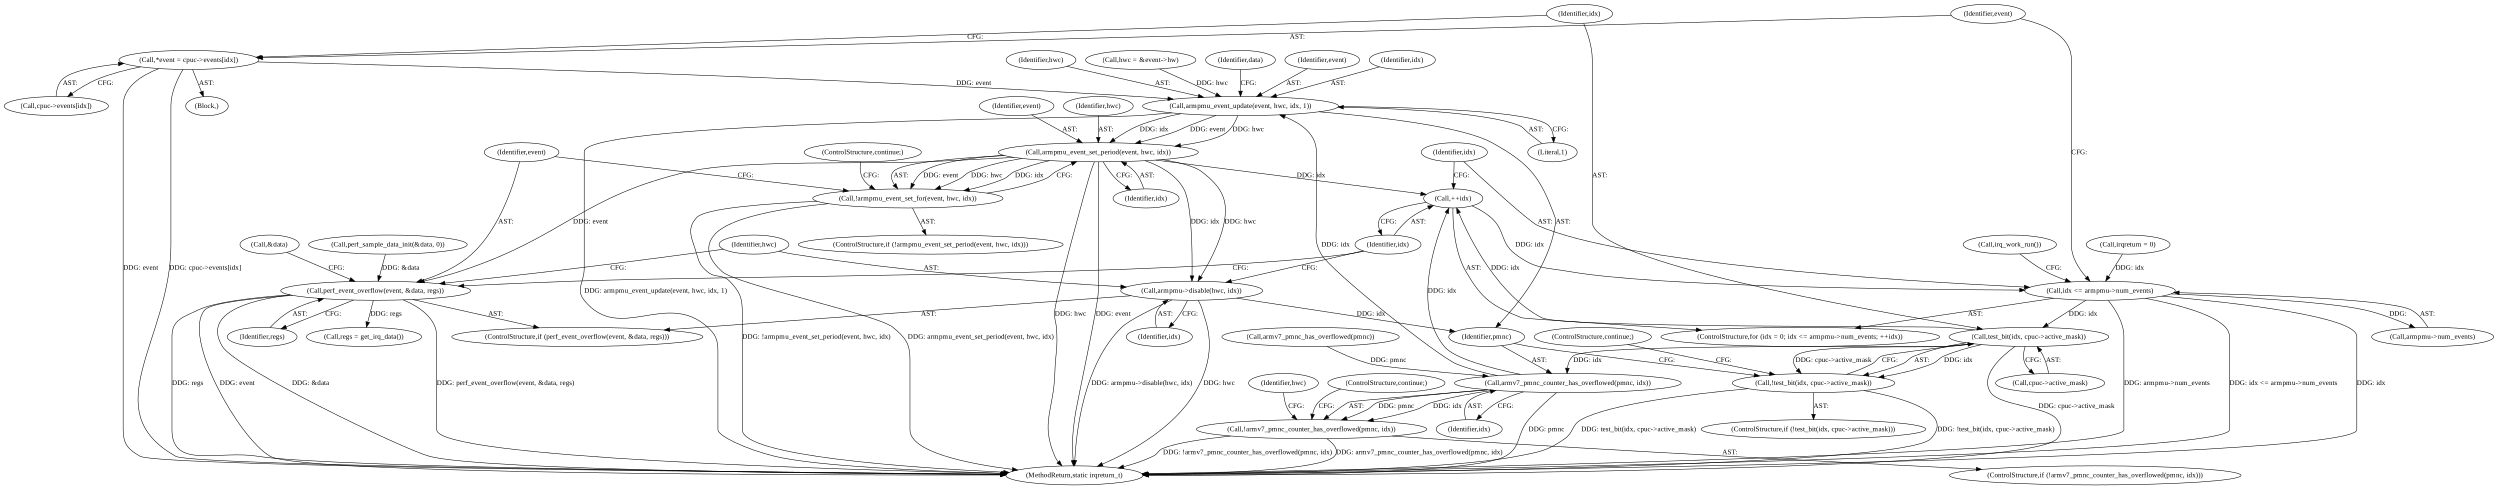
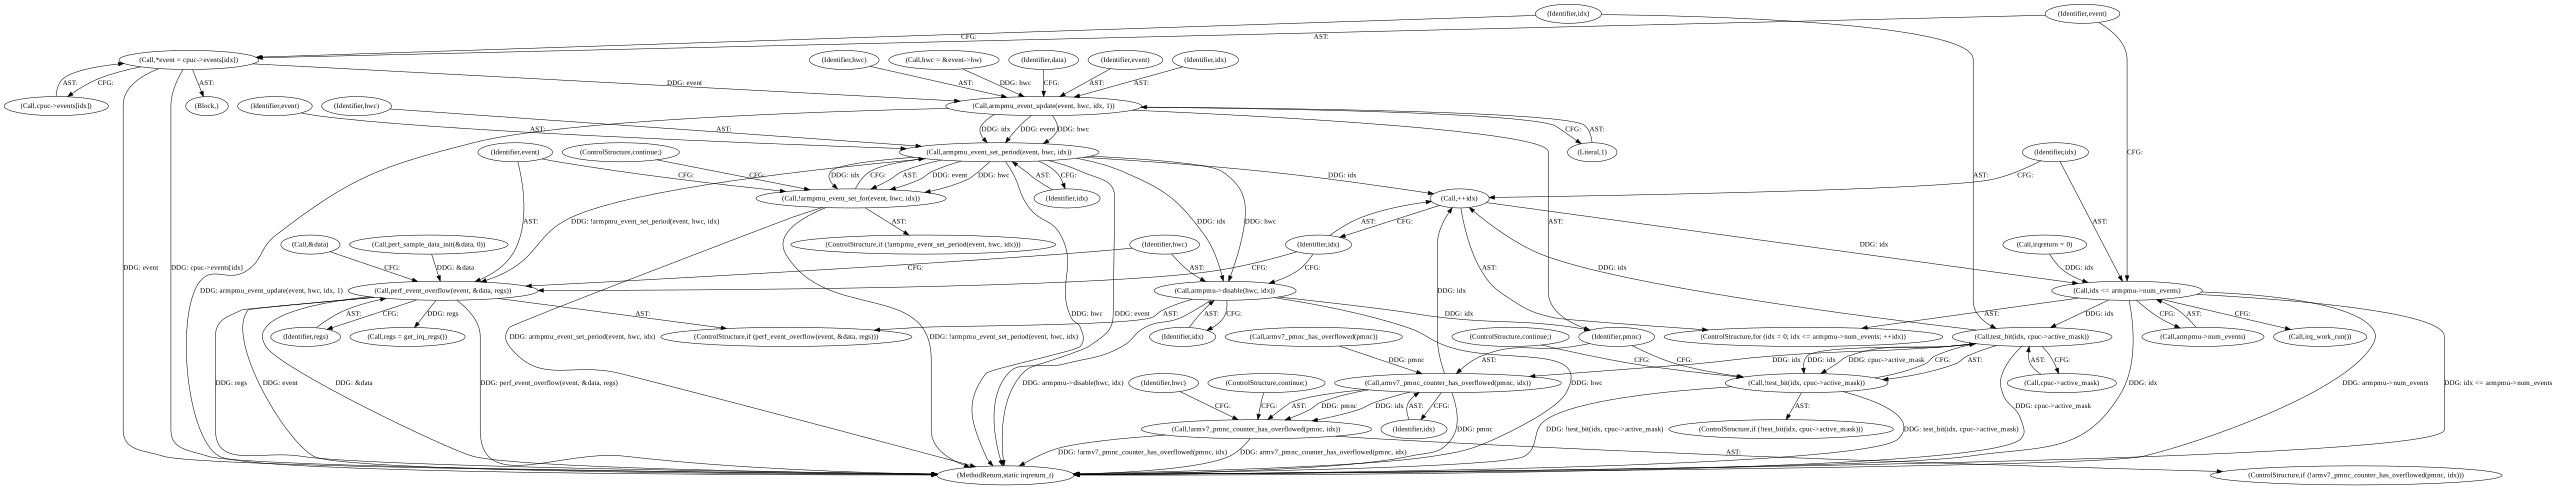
edge "(Call,armpmu_event_set_period(event, hwc, idx))" -> "(Call,perf_event_overflow(event, &data, regs))": label "DDG: event" -> "DDG: !armpmu_event_set_period(event, hwc, idx)"
edge "(Call,irq_work_run())" -> "(Call,idx <= armpmu->num_events)": reversed
edge "(Call,armv7_pmnc_counter_has_overflowed(pmnc, idx))" -> "(Call,armpmu_event_update(event, hwc, idx, 1))": removed, label "DDG: idx"
edge "(Call,idx <= armpmu->num_events)" -> "(Call,armpmu->num_events)": label "DDG: " -> "CFG: "
node "(Call,regs = get_irq_data())": label "(Call,regs = get_irq_data())" -> "(Call,regs = get_irq_regs())"
